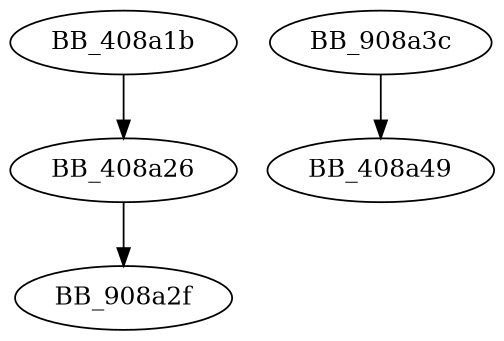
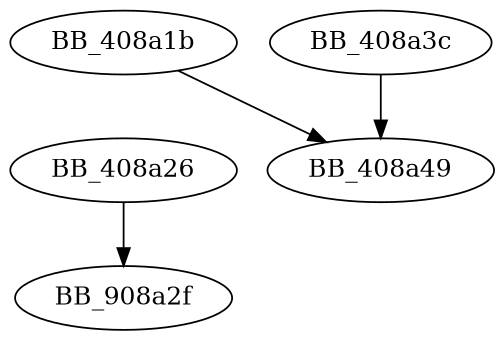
node "BB_908a3c": label "BB_908a3c" -> "BB_408a3c"
edge "BB_408a1b" -> "BB_408a26": now "BB_408a1b" -> "BB_408a49"
